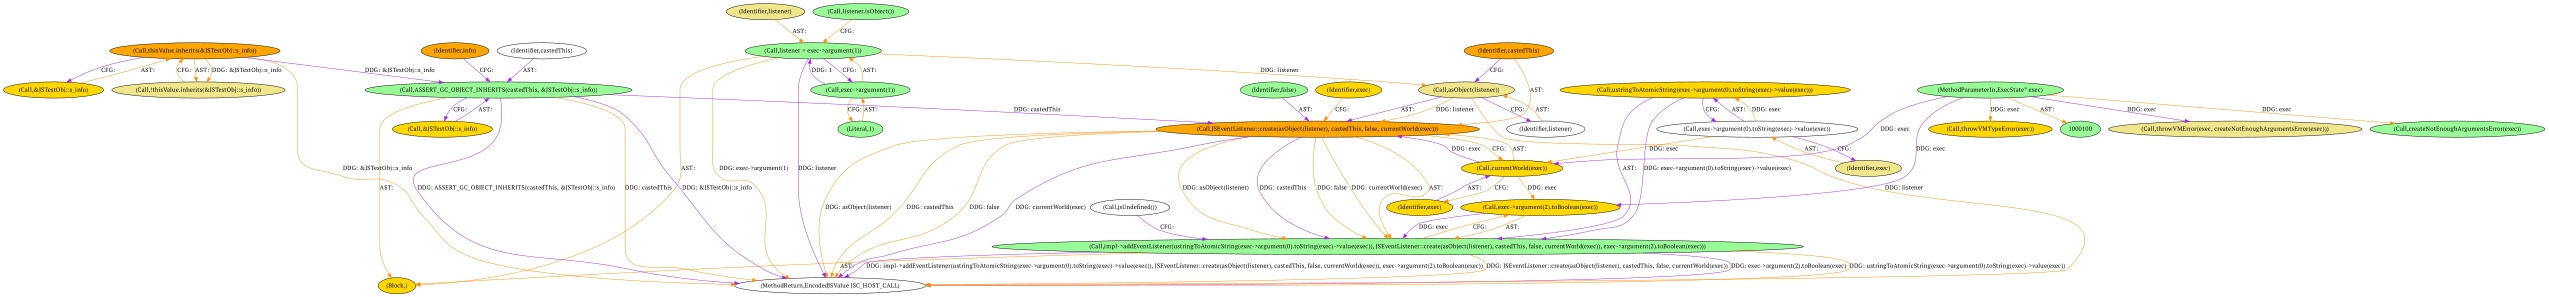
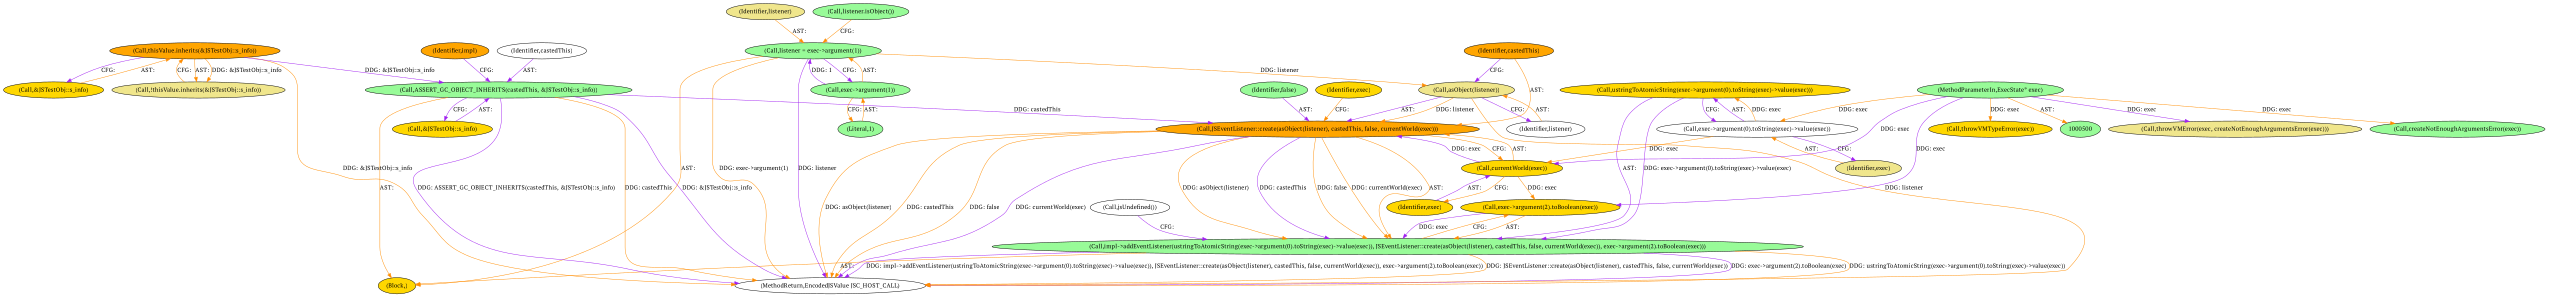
node "(Identifier,info)": label "(Identifier,info)" -> "(Identifier,impl)"
edge "(MethodParameterIn,ExecState* exec)" -> "(Call,exec->argument(0).toString(exec)->value(exec))": added, label "DDG: exec"
node "1000100": label "1000100" -> "1000500"
